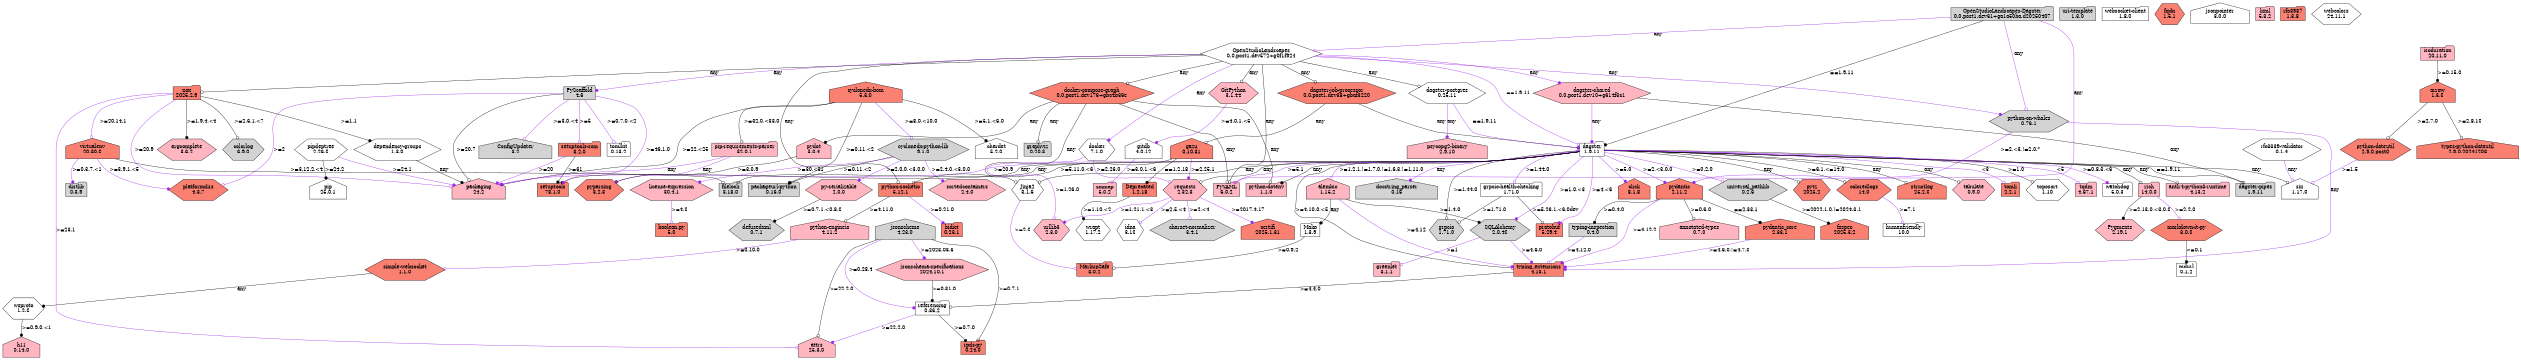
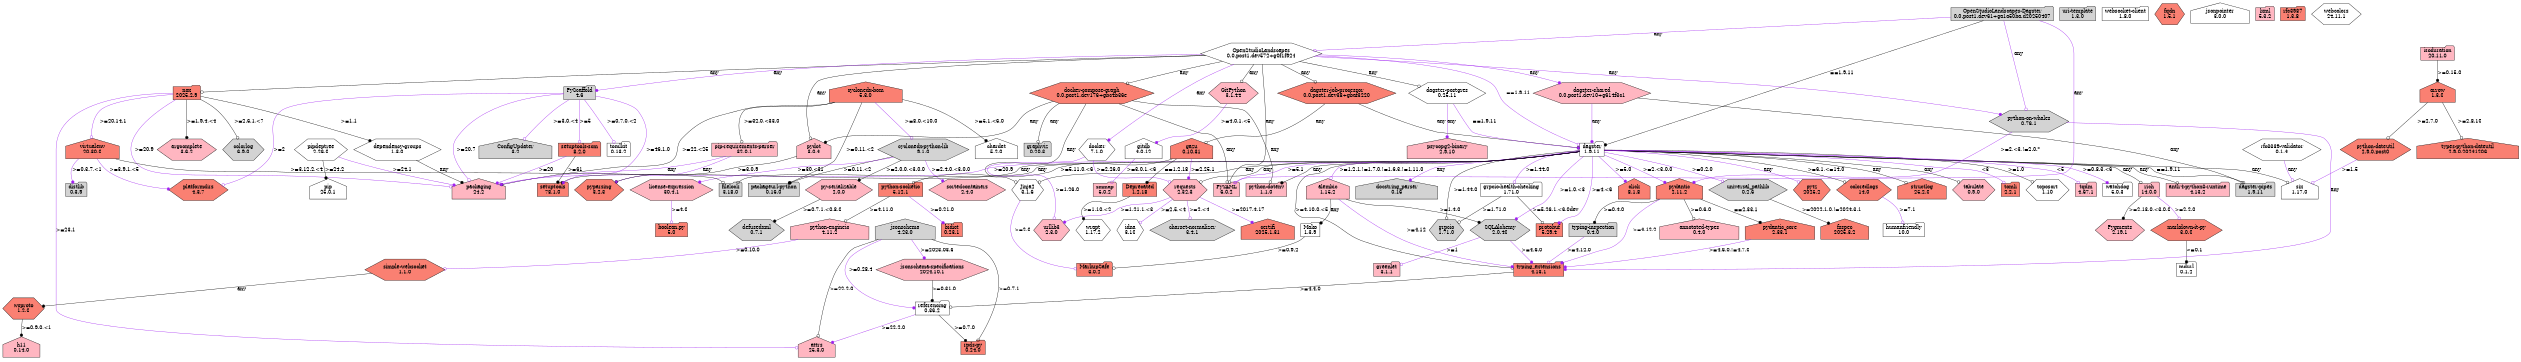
edge "OpenStudioLandscapes 0.0.post1.dev572+g0f1f924" -> "python-socketio 5.12.1": now "OpenStudioLandscapes 0.0.post1.dev572+g0f1f924" -> "pydot 3.0.4"
edge "PyScaffold 4.6" -> "packaging 24.2": color black -> purple
edge "dagster 1.9.11" -> "pytz 2025.2": color black -> purple
edge "cyclonedx-python-lib 9.1.0" -> "py-serializable 2.0.0": color purple -> black
node "annotated-types 0.7.0": label "annotated-types 0.7.0" -> "annotated-types 0.4.0"
node "wsproto 1.2.0": fillcolor white -> salmon
